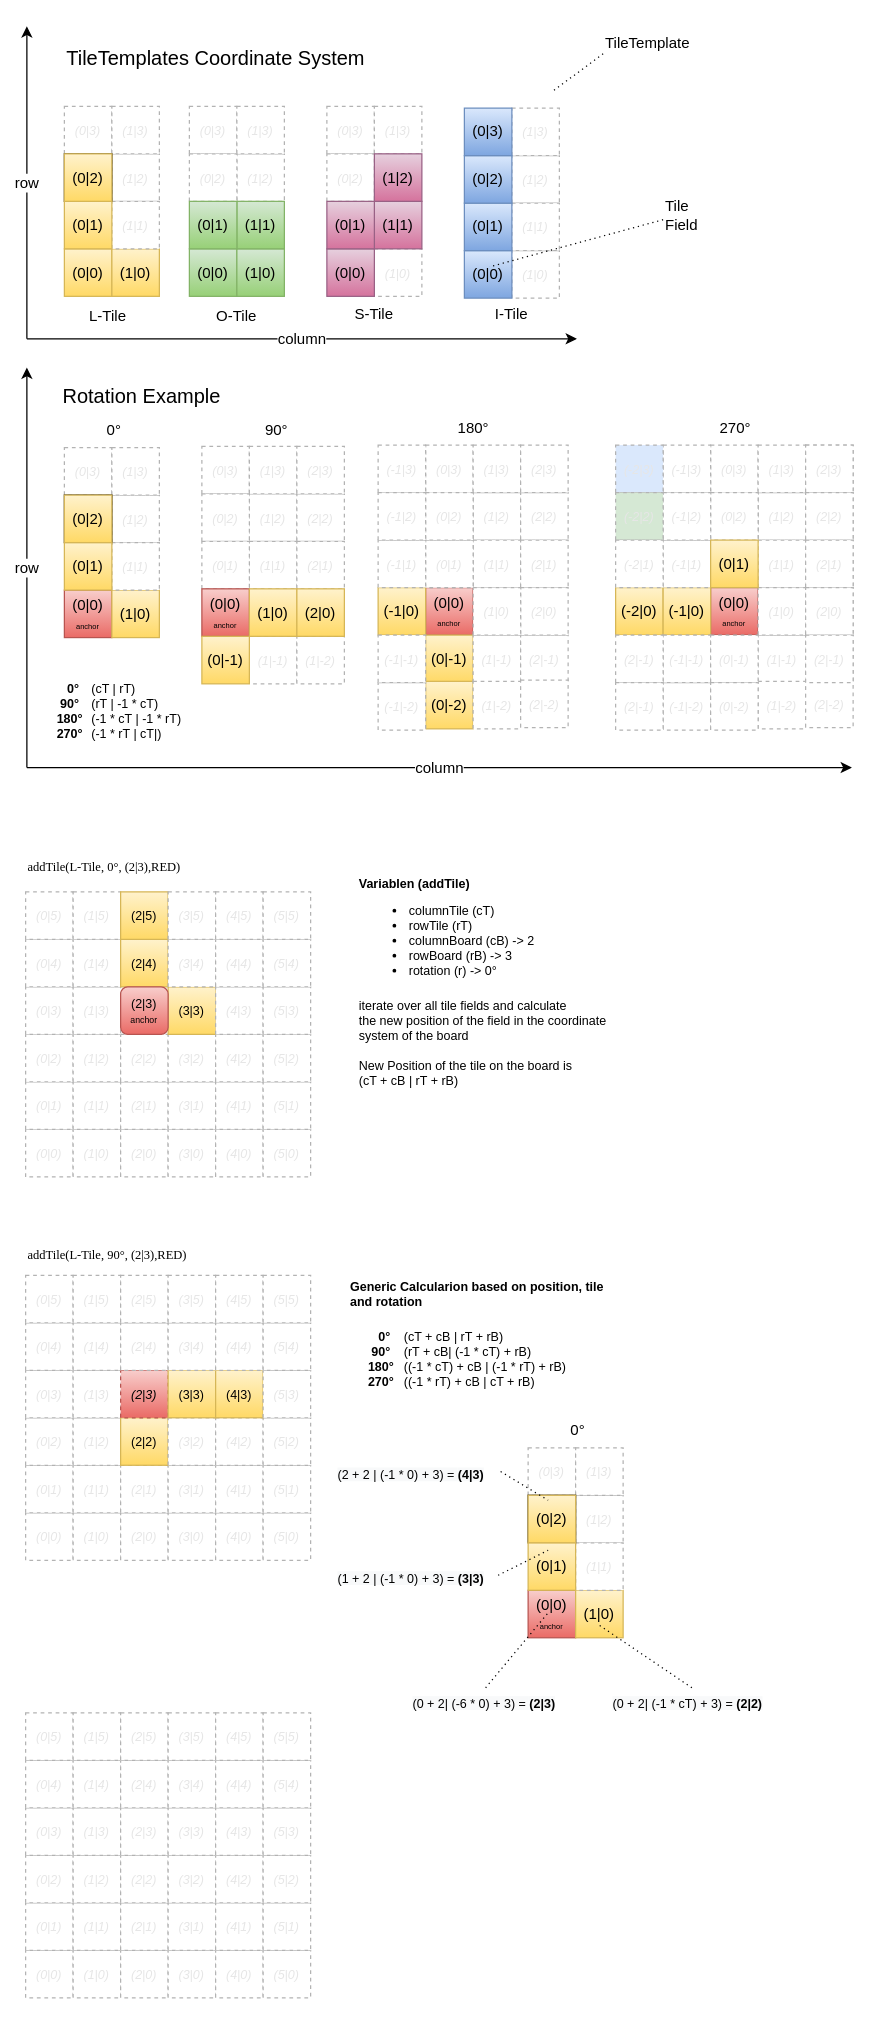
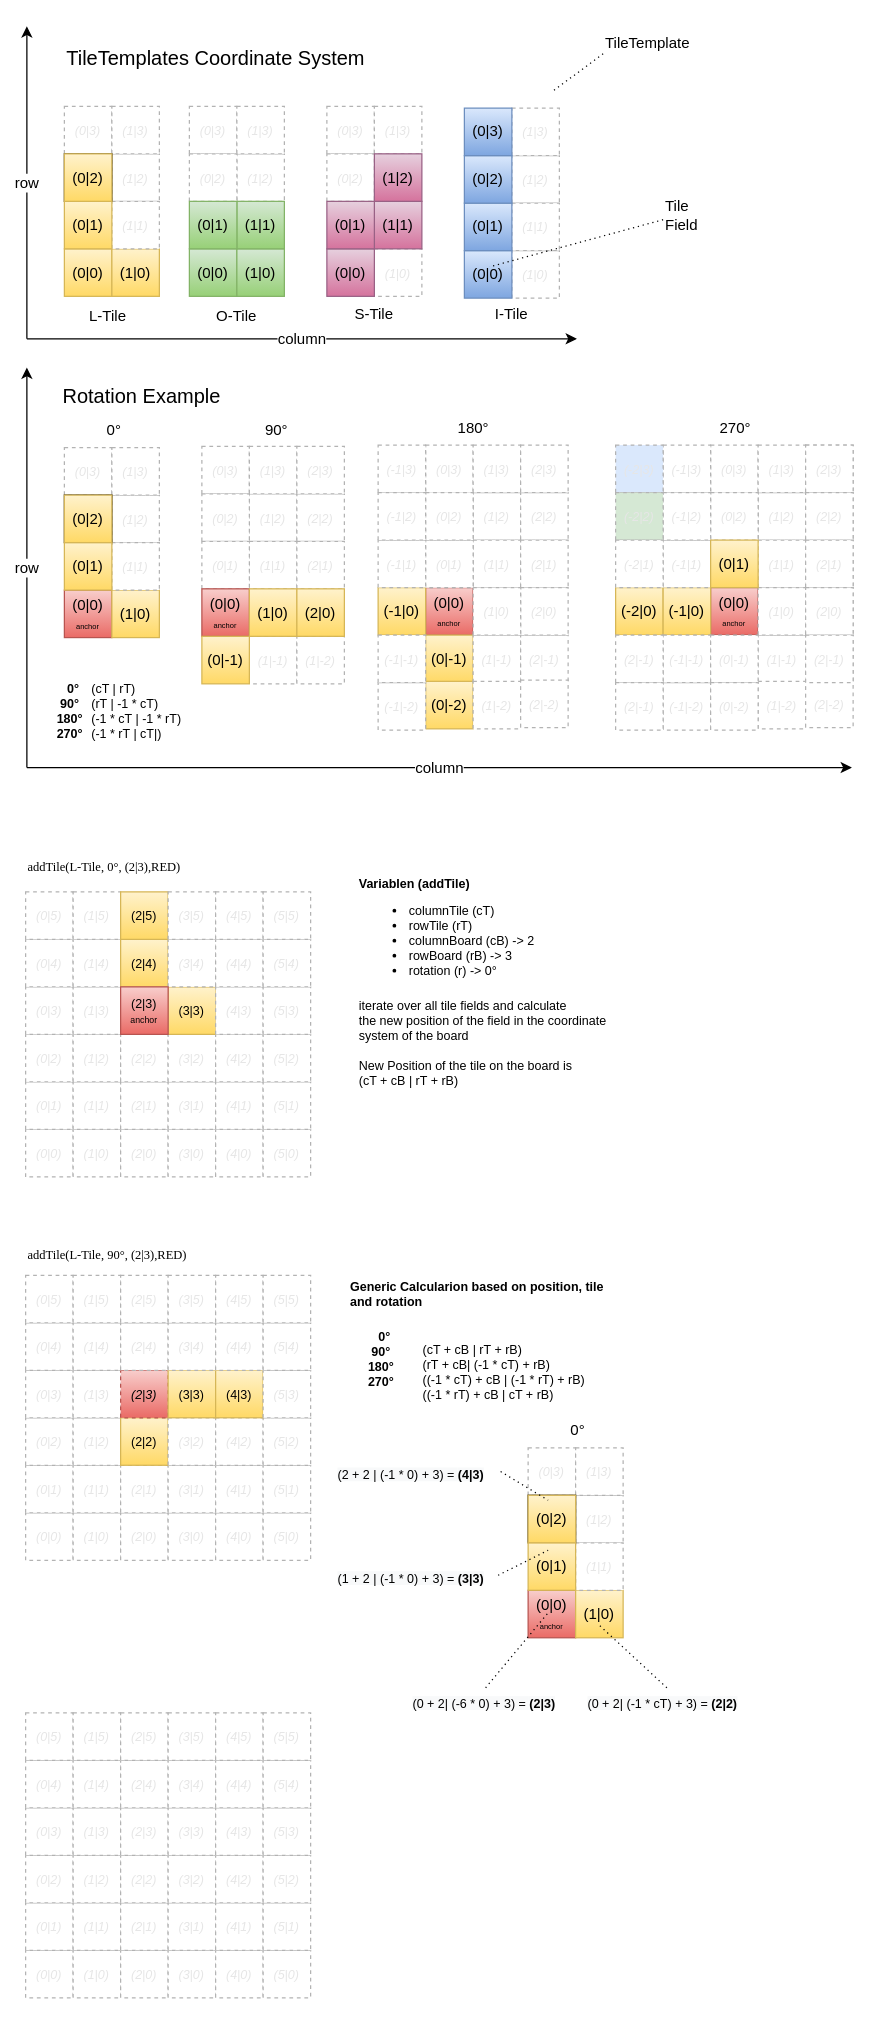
node "(2|3)anchor": shape rounded rectangle -> rectangle
node "(cT + cB | rT + rB) (rT + cB| (-1 * cT) + rB) ((-1 * cT) + cB | (-1 * rT) + rB) ((-1 * rT) + cB | cT + rB)": moved (572, 1359) -> (591, 1372)
node "(0 + 2| (-1 * cT) + 3) = (2|2)": moved (692, 1700) -> (667, 1700)
